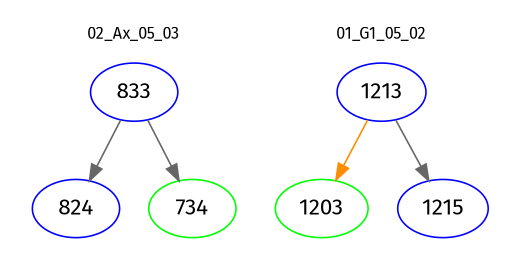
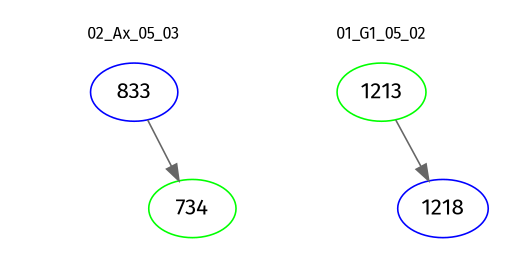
node "1213": color blue -> green
node "824": removed
node "1203": removed
node "1215": label "1215" -> "1218"
